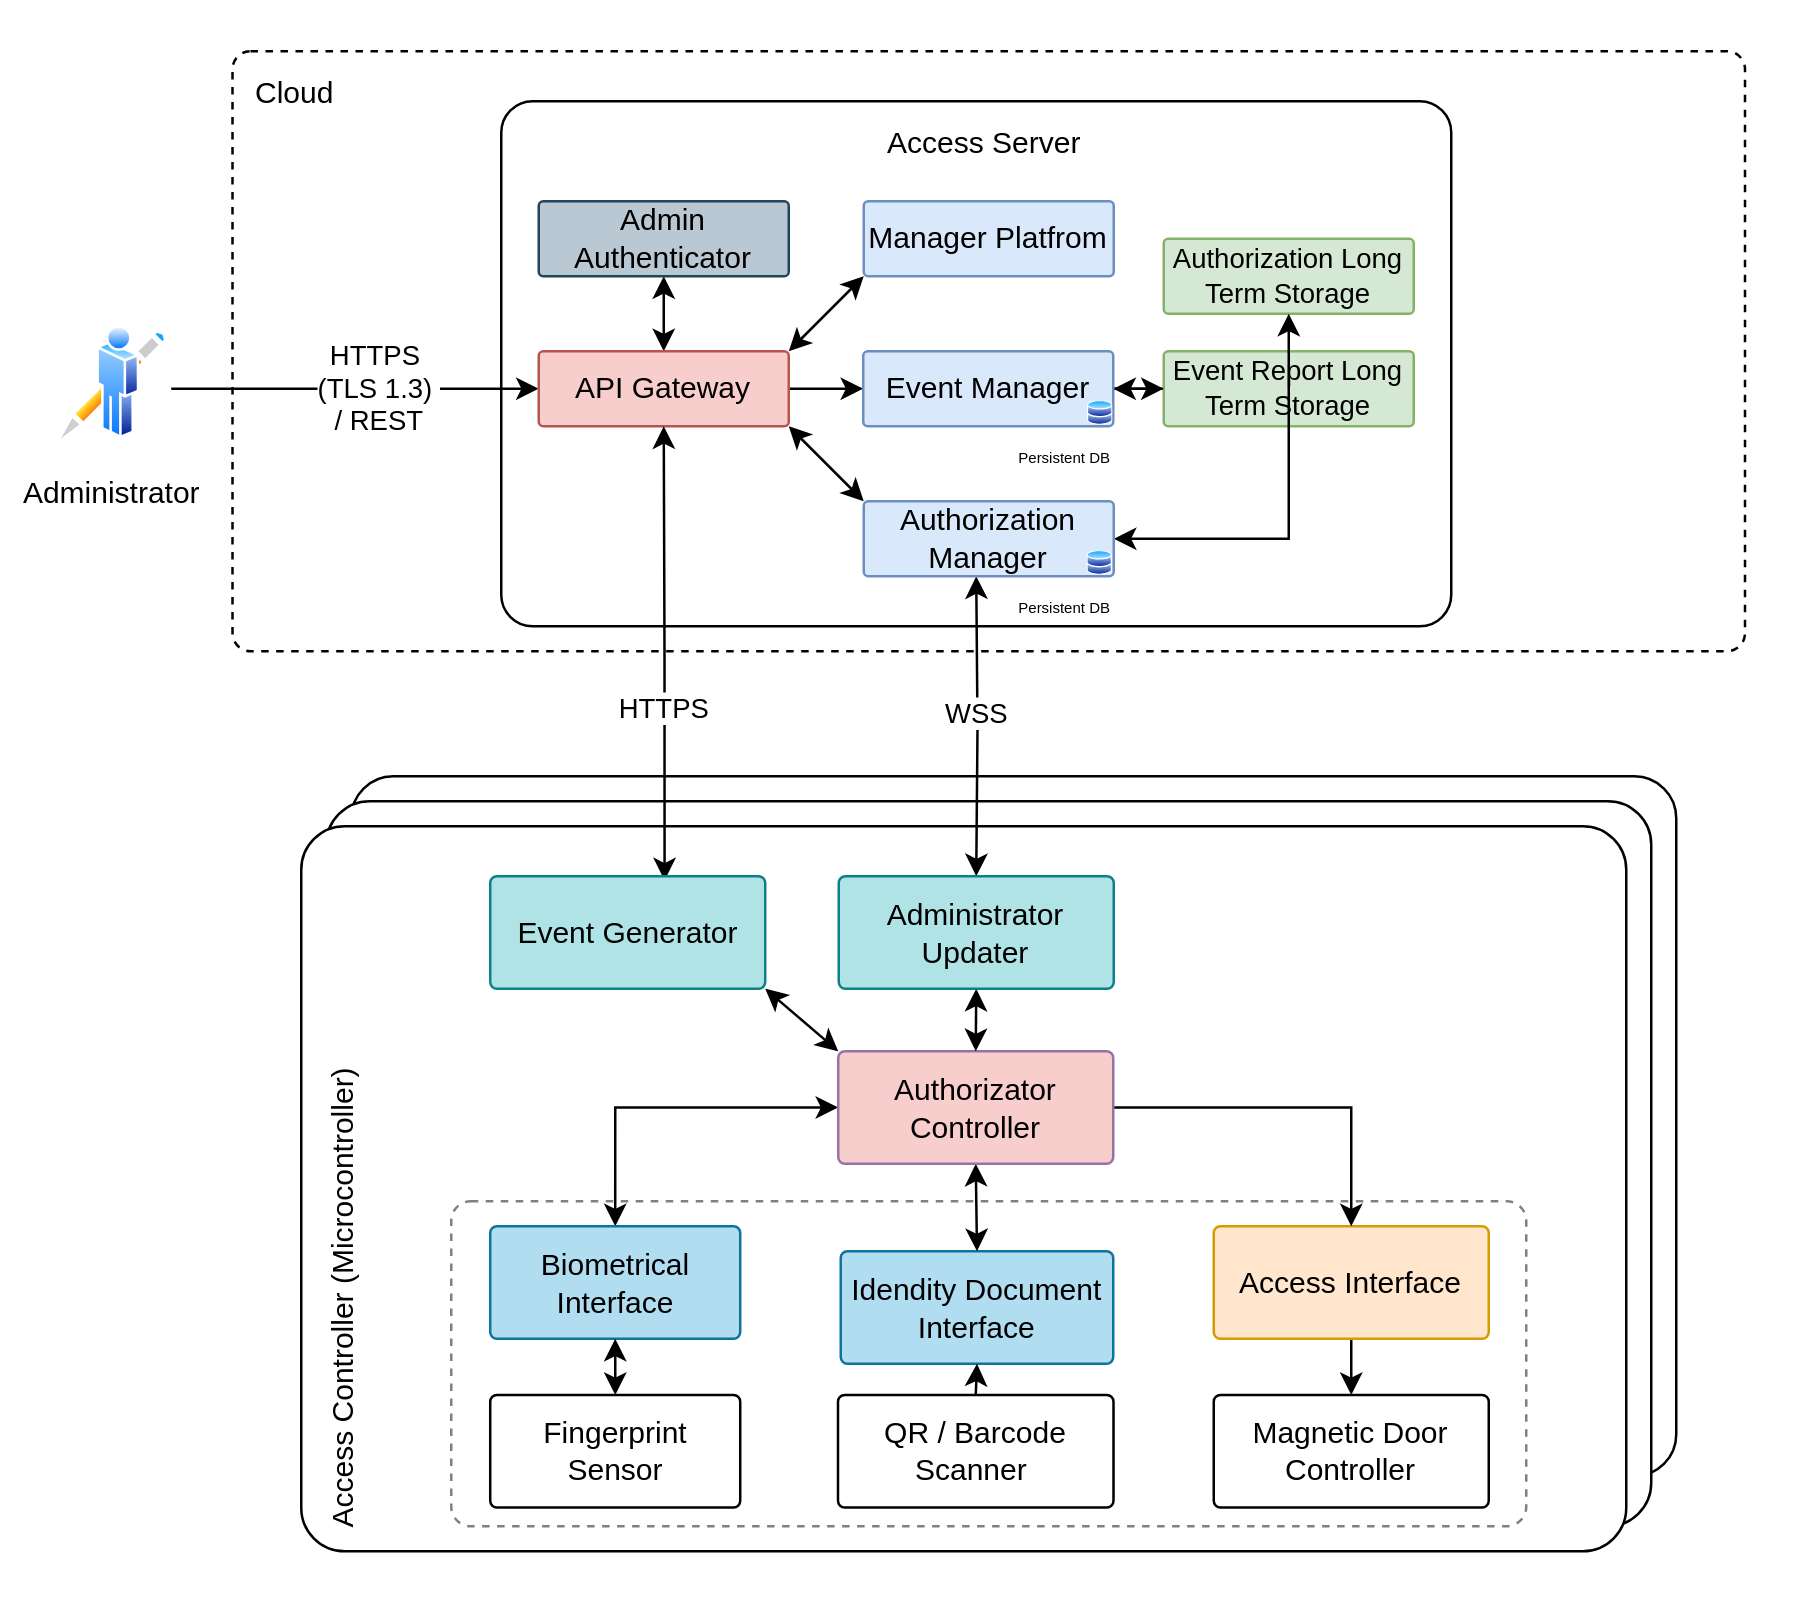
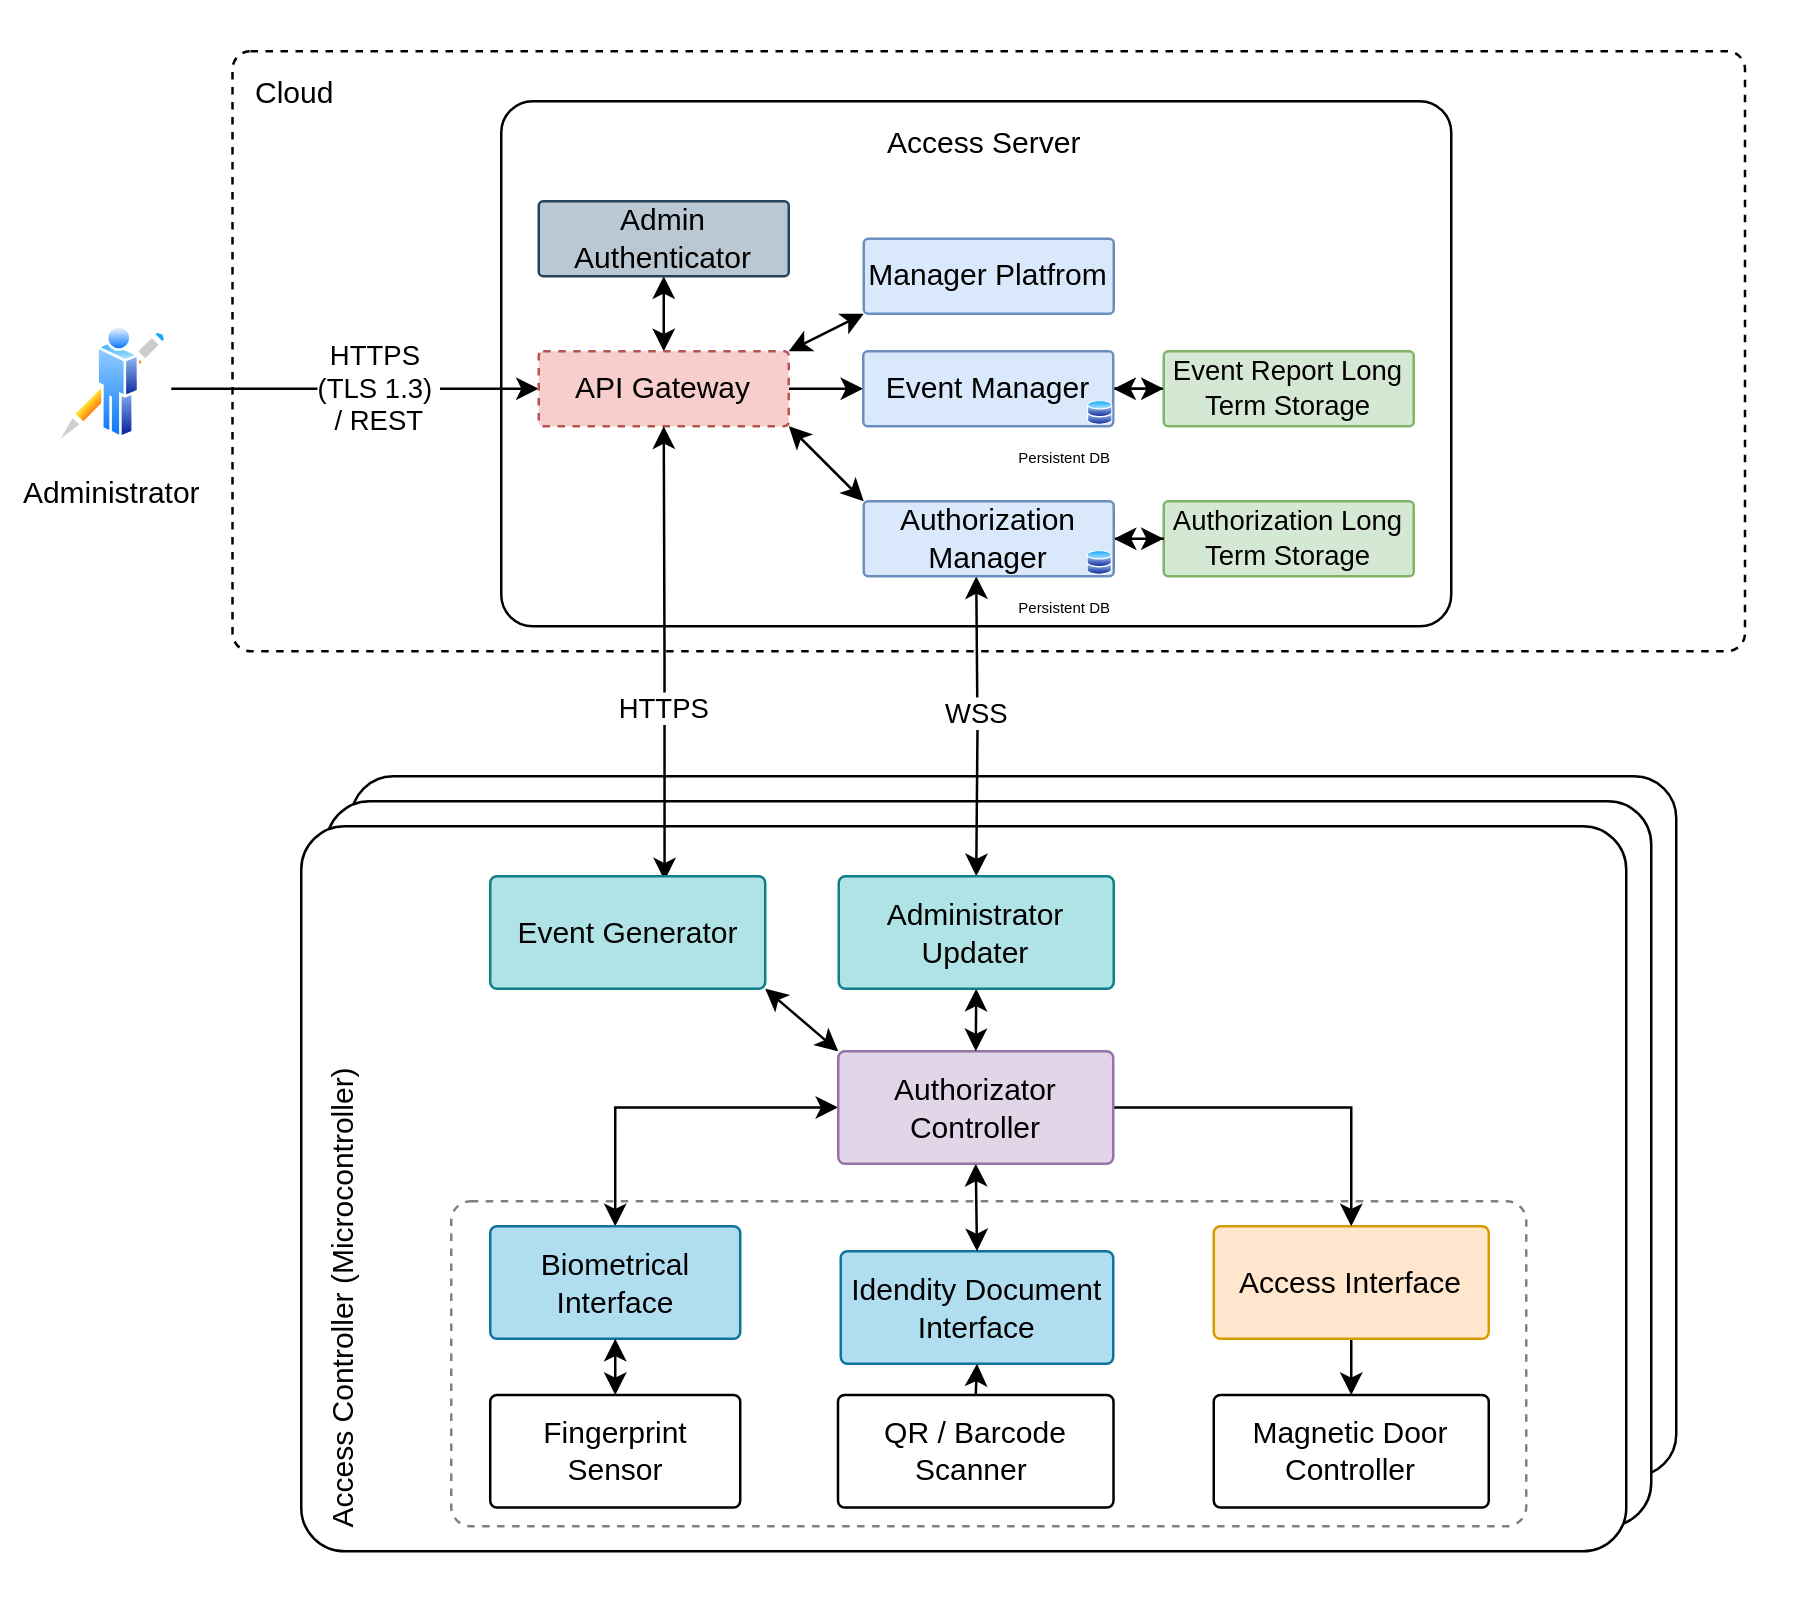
node "Manager Platfrom": moved (989, 239) -> (989, 276)
node "Authorization Long Term Storage": moved (1289, 276) -> (1289, 539)
node "API Gateway": style solid -> dashed
node "Authorizator Controller": fillcolor #f8cecc -> #e1d5e7
